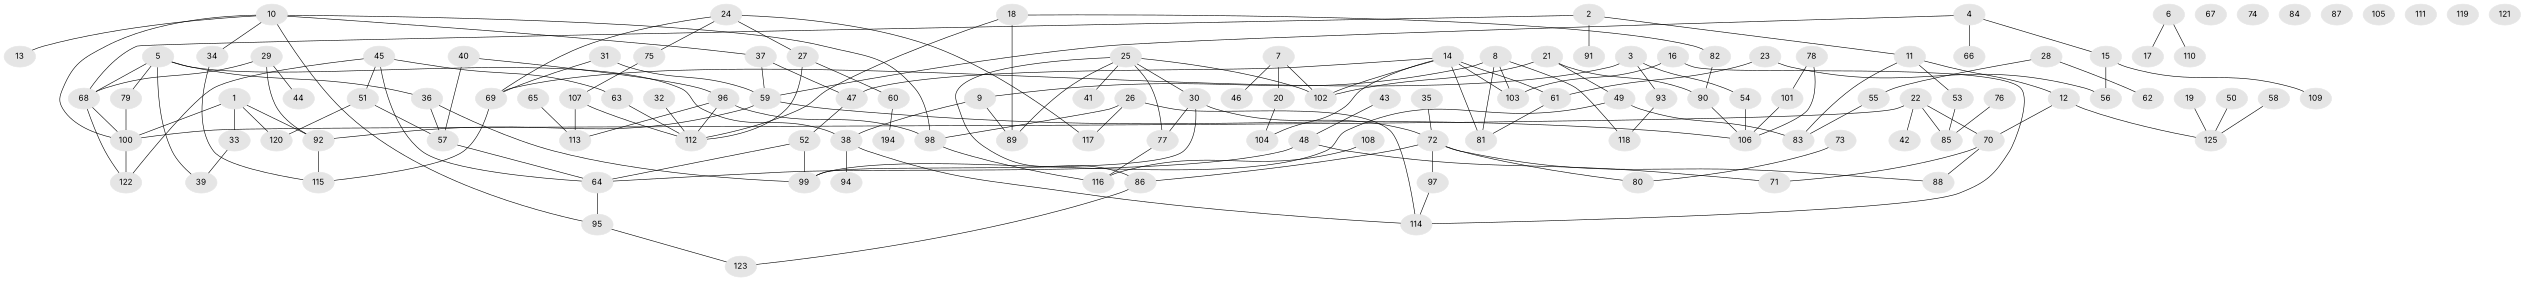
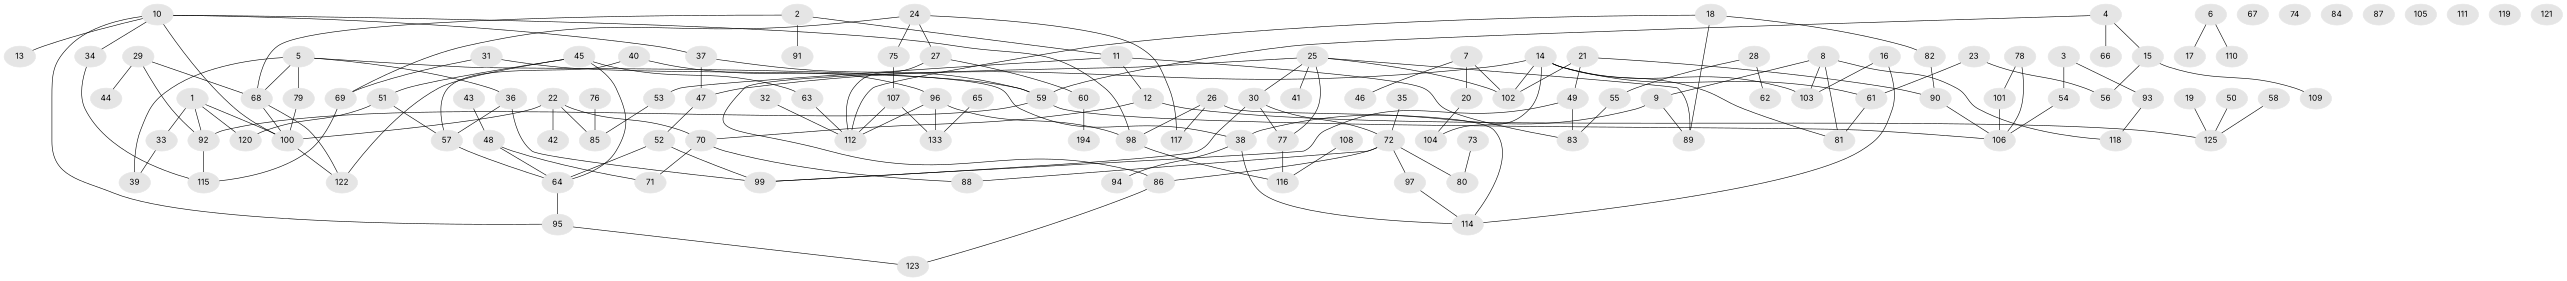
edge "3" -- "69": removed
node "113": label "113" -> "133"
